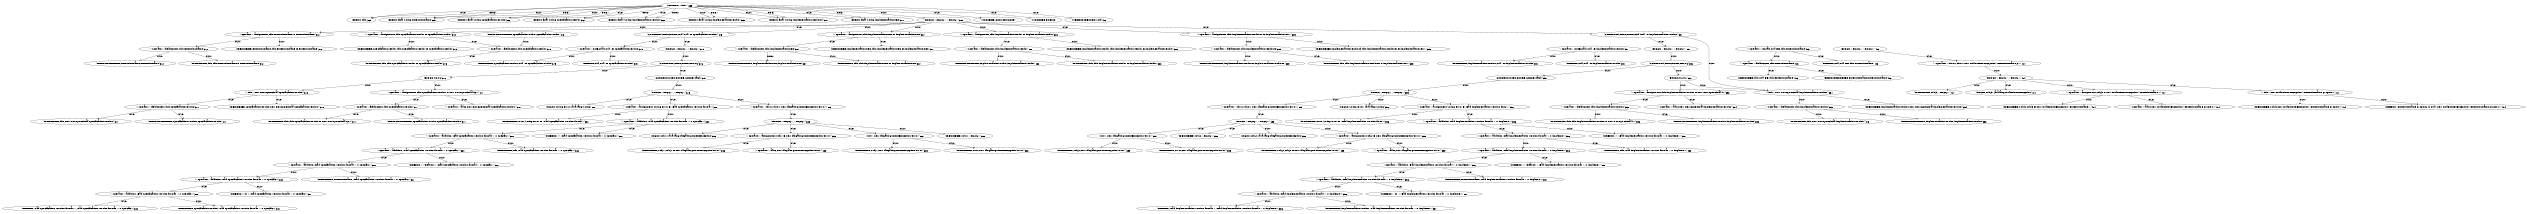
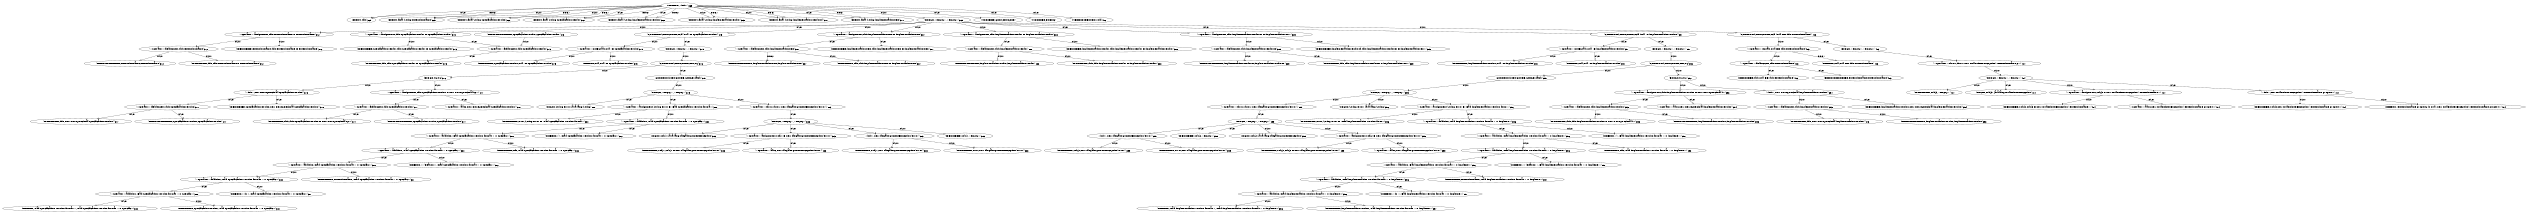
node "(CONTROL_STRUCTURE,IF,if (null == this.extensionName))": added
edge "(<operator>.equals,null == this.extensionName)" -> "(LITERAL,null,null == this.extensionName)": label "AST: " -> "DDG: "
edge "(CONTROL_STRUCTURE,IF,if (null != implementationVersion))" -> "(<init>,new DeweyDecimal(implementationVersion))": now "(CONTROL_STRUCTURE,IF,if (null != implementationVersion))" -> "(<operator>.notEquals,null != implementationVersion)"
